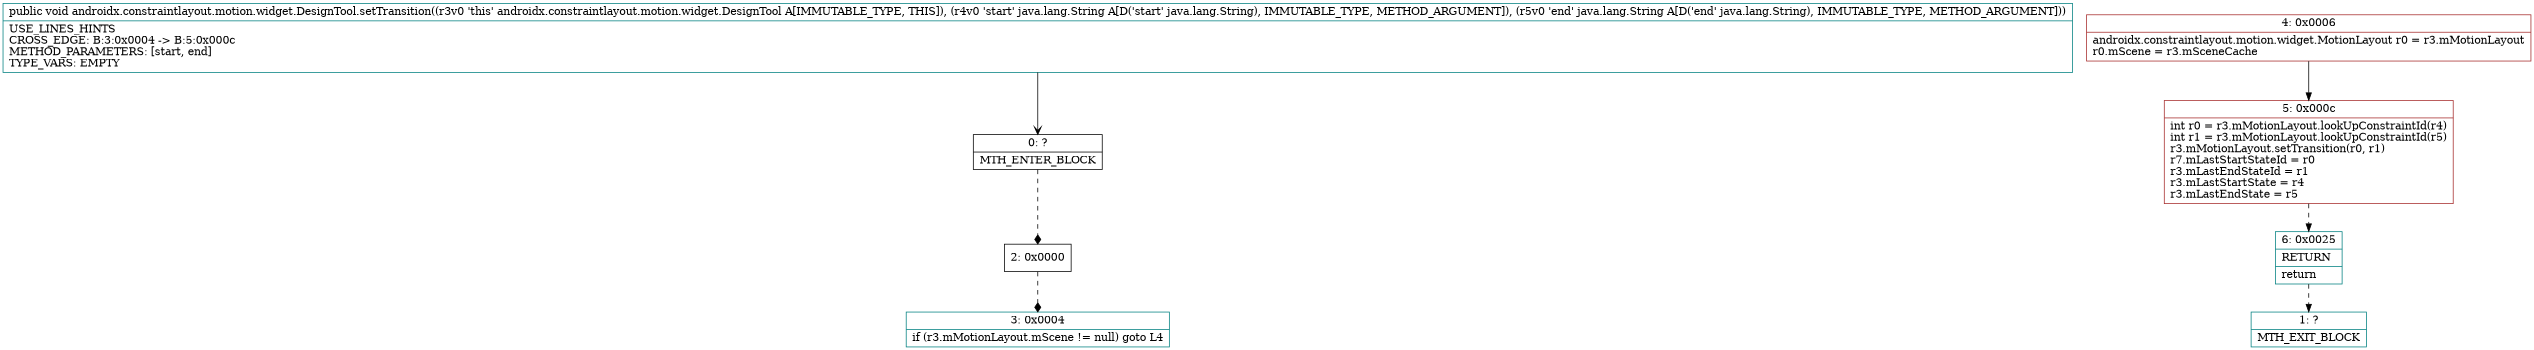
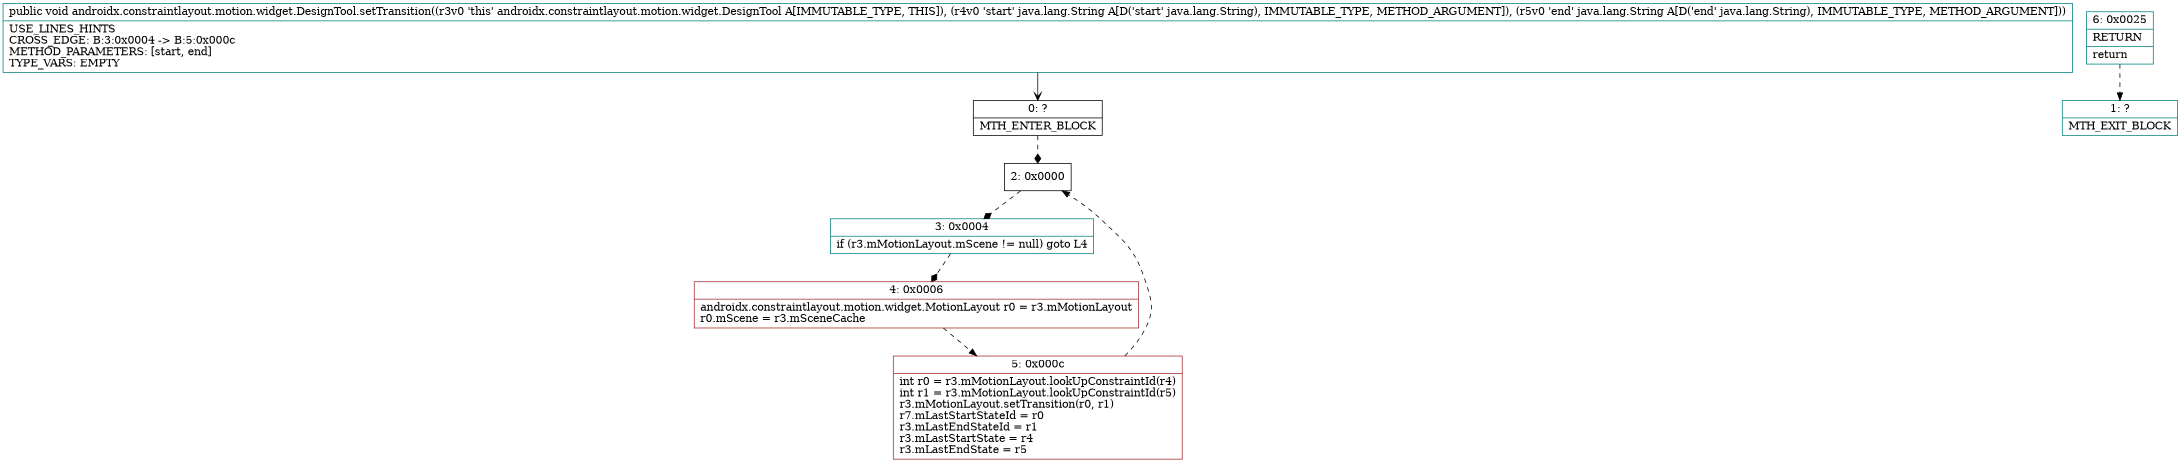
edge "4: 0x0006" -> "5: 0x000c": style solid -> dashed
edge "5: 0x000c" -> "6: 0x0025": now "5: 0x000c" -> "2: 0x0000"
edge "3: 0x0004" -> "4: 0x0006": added
